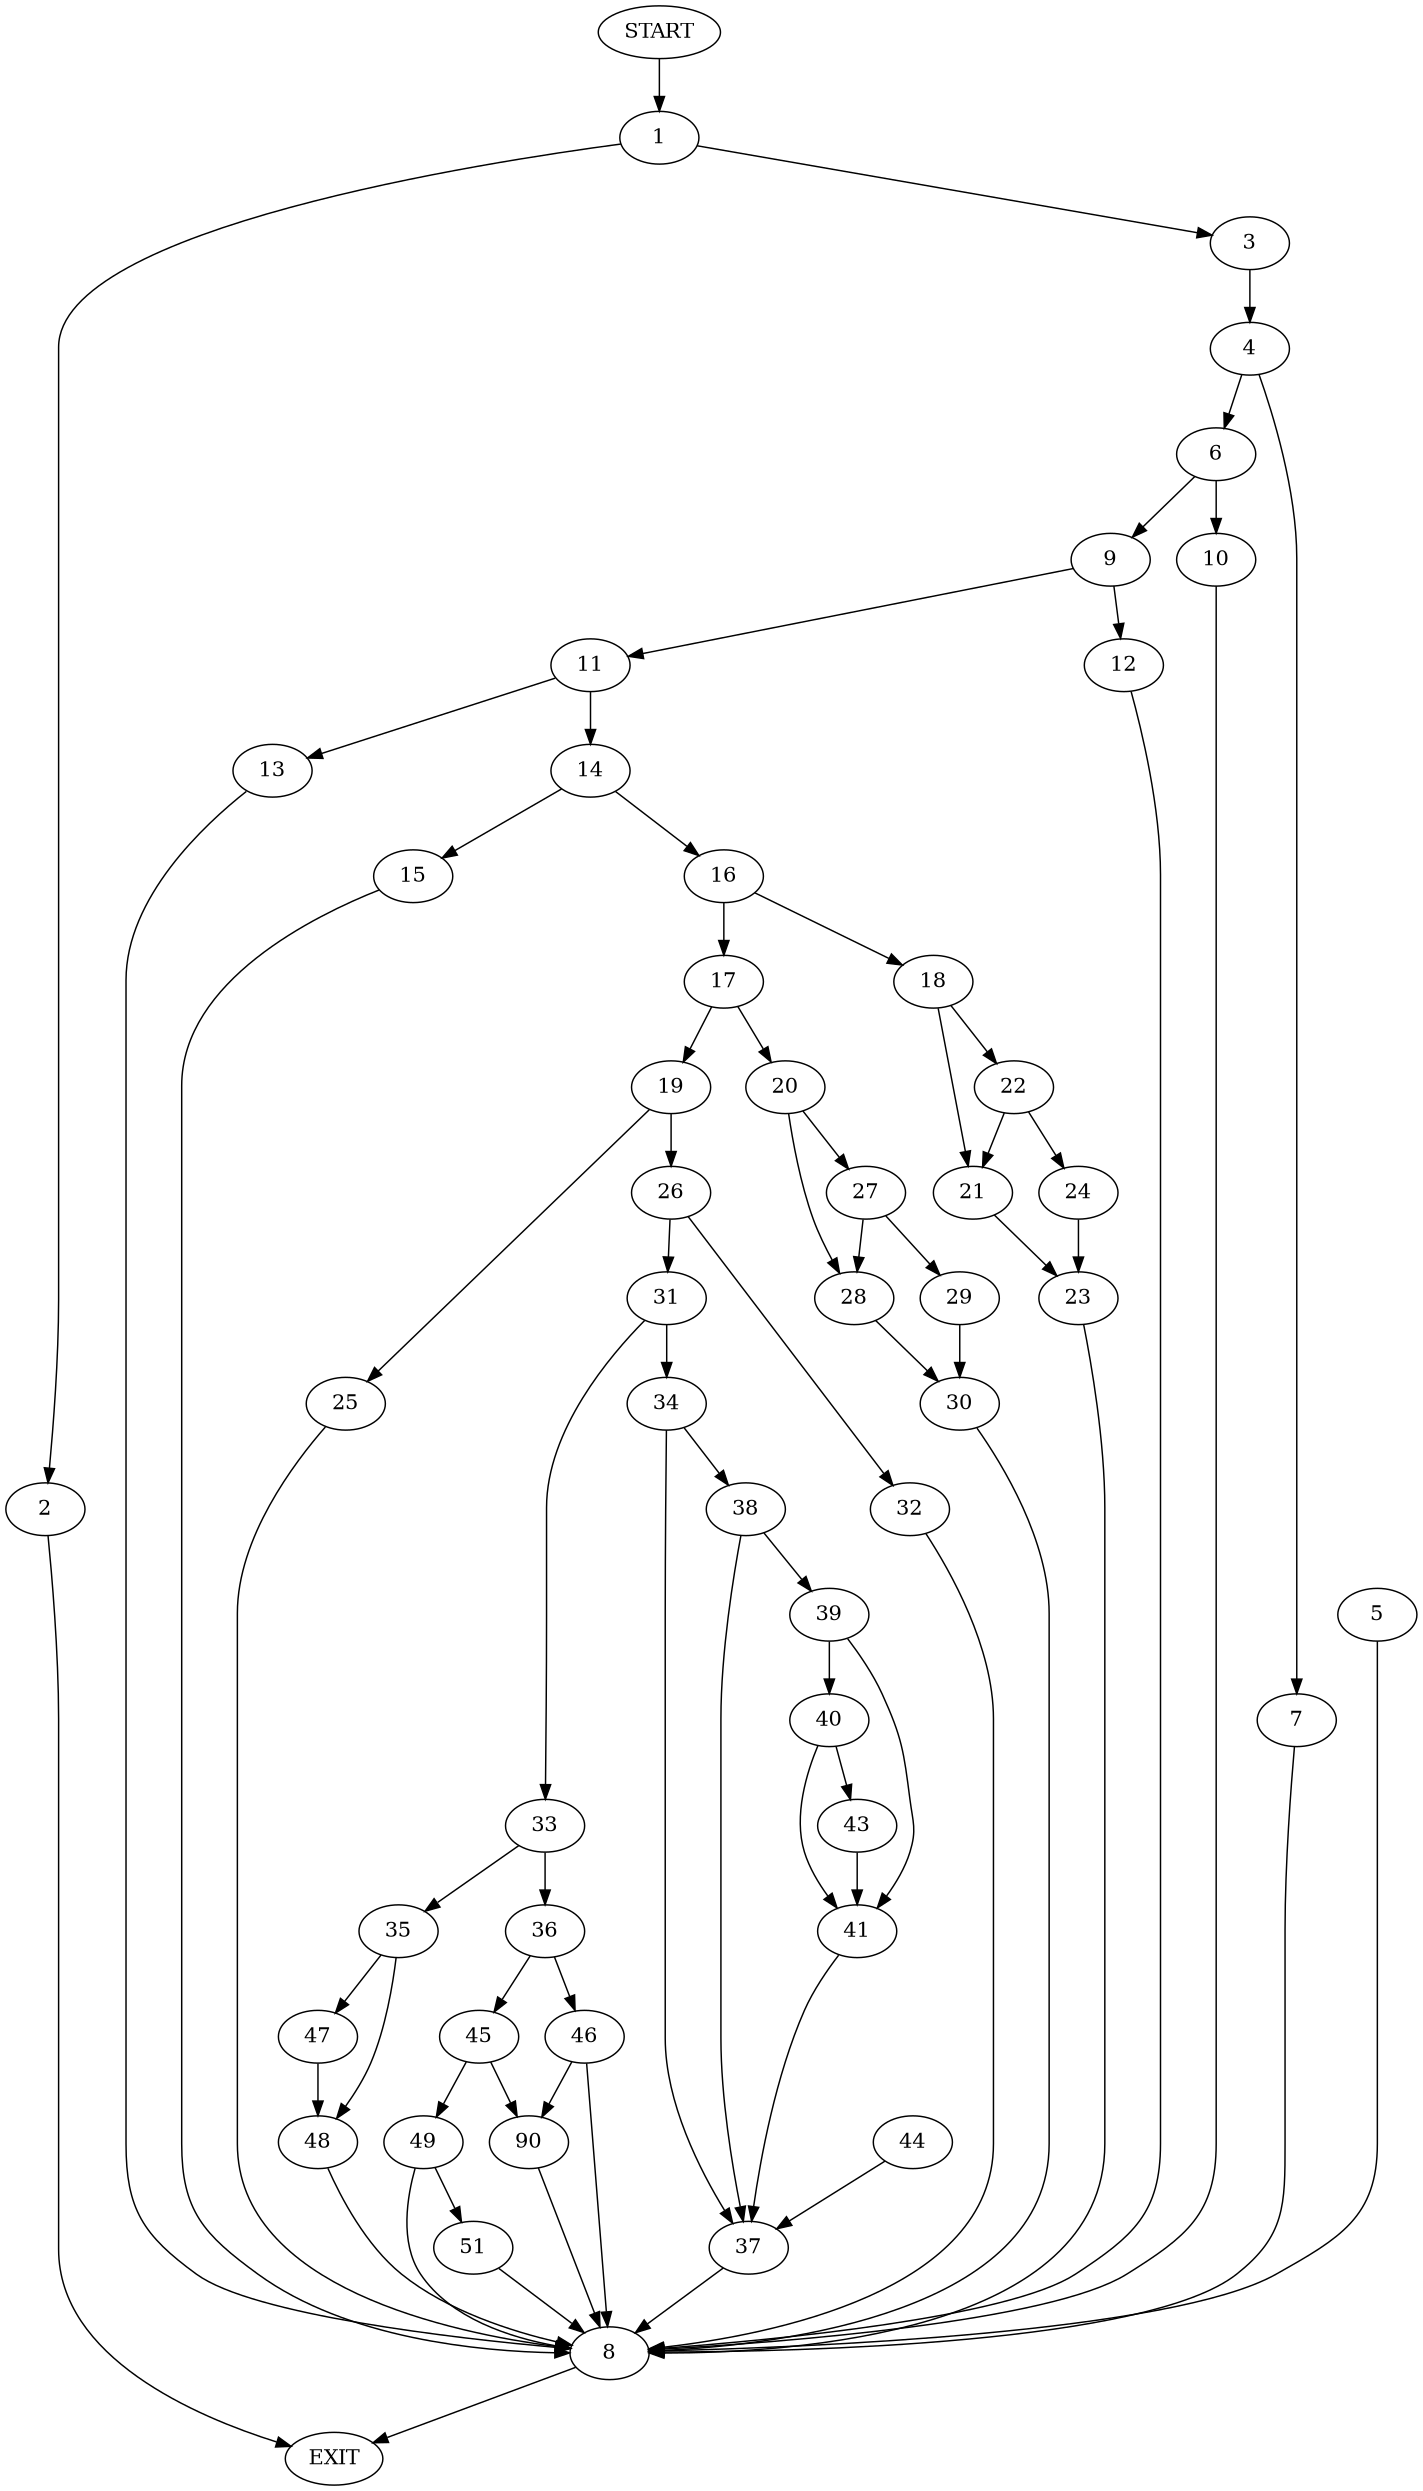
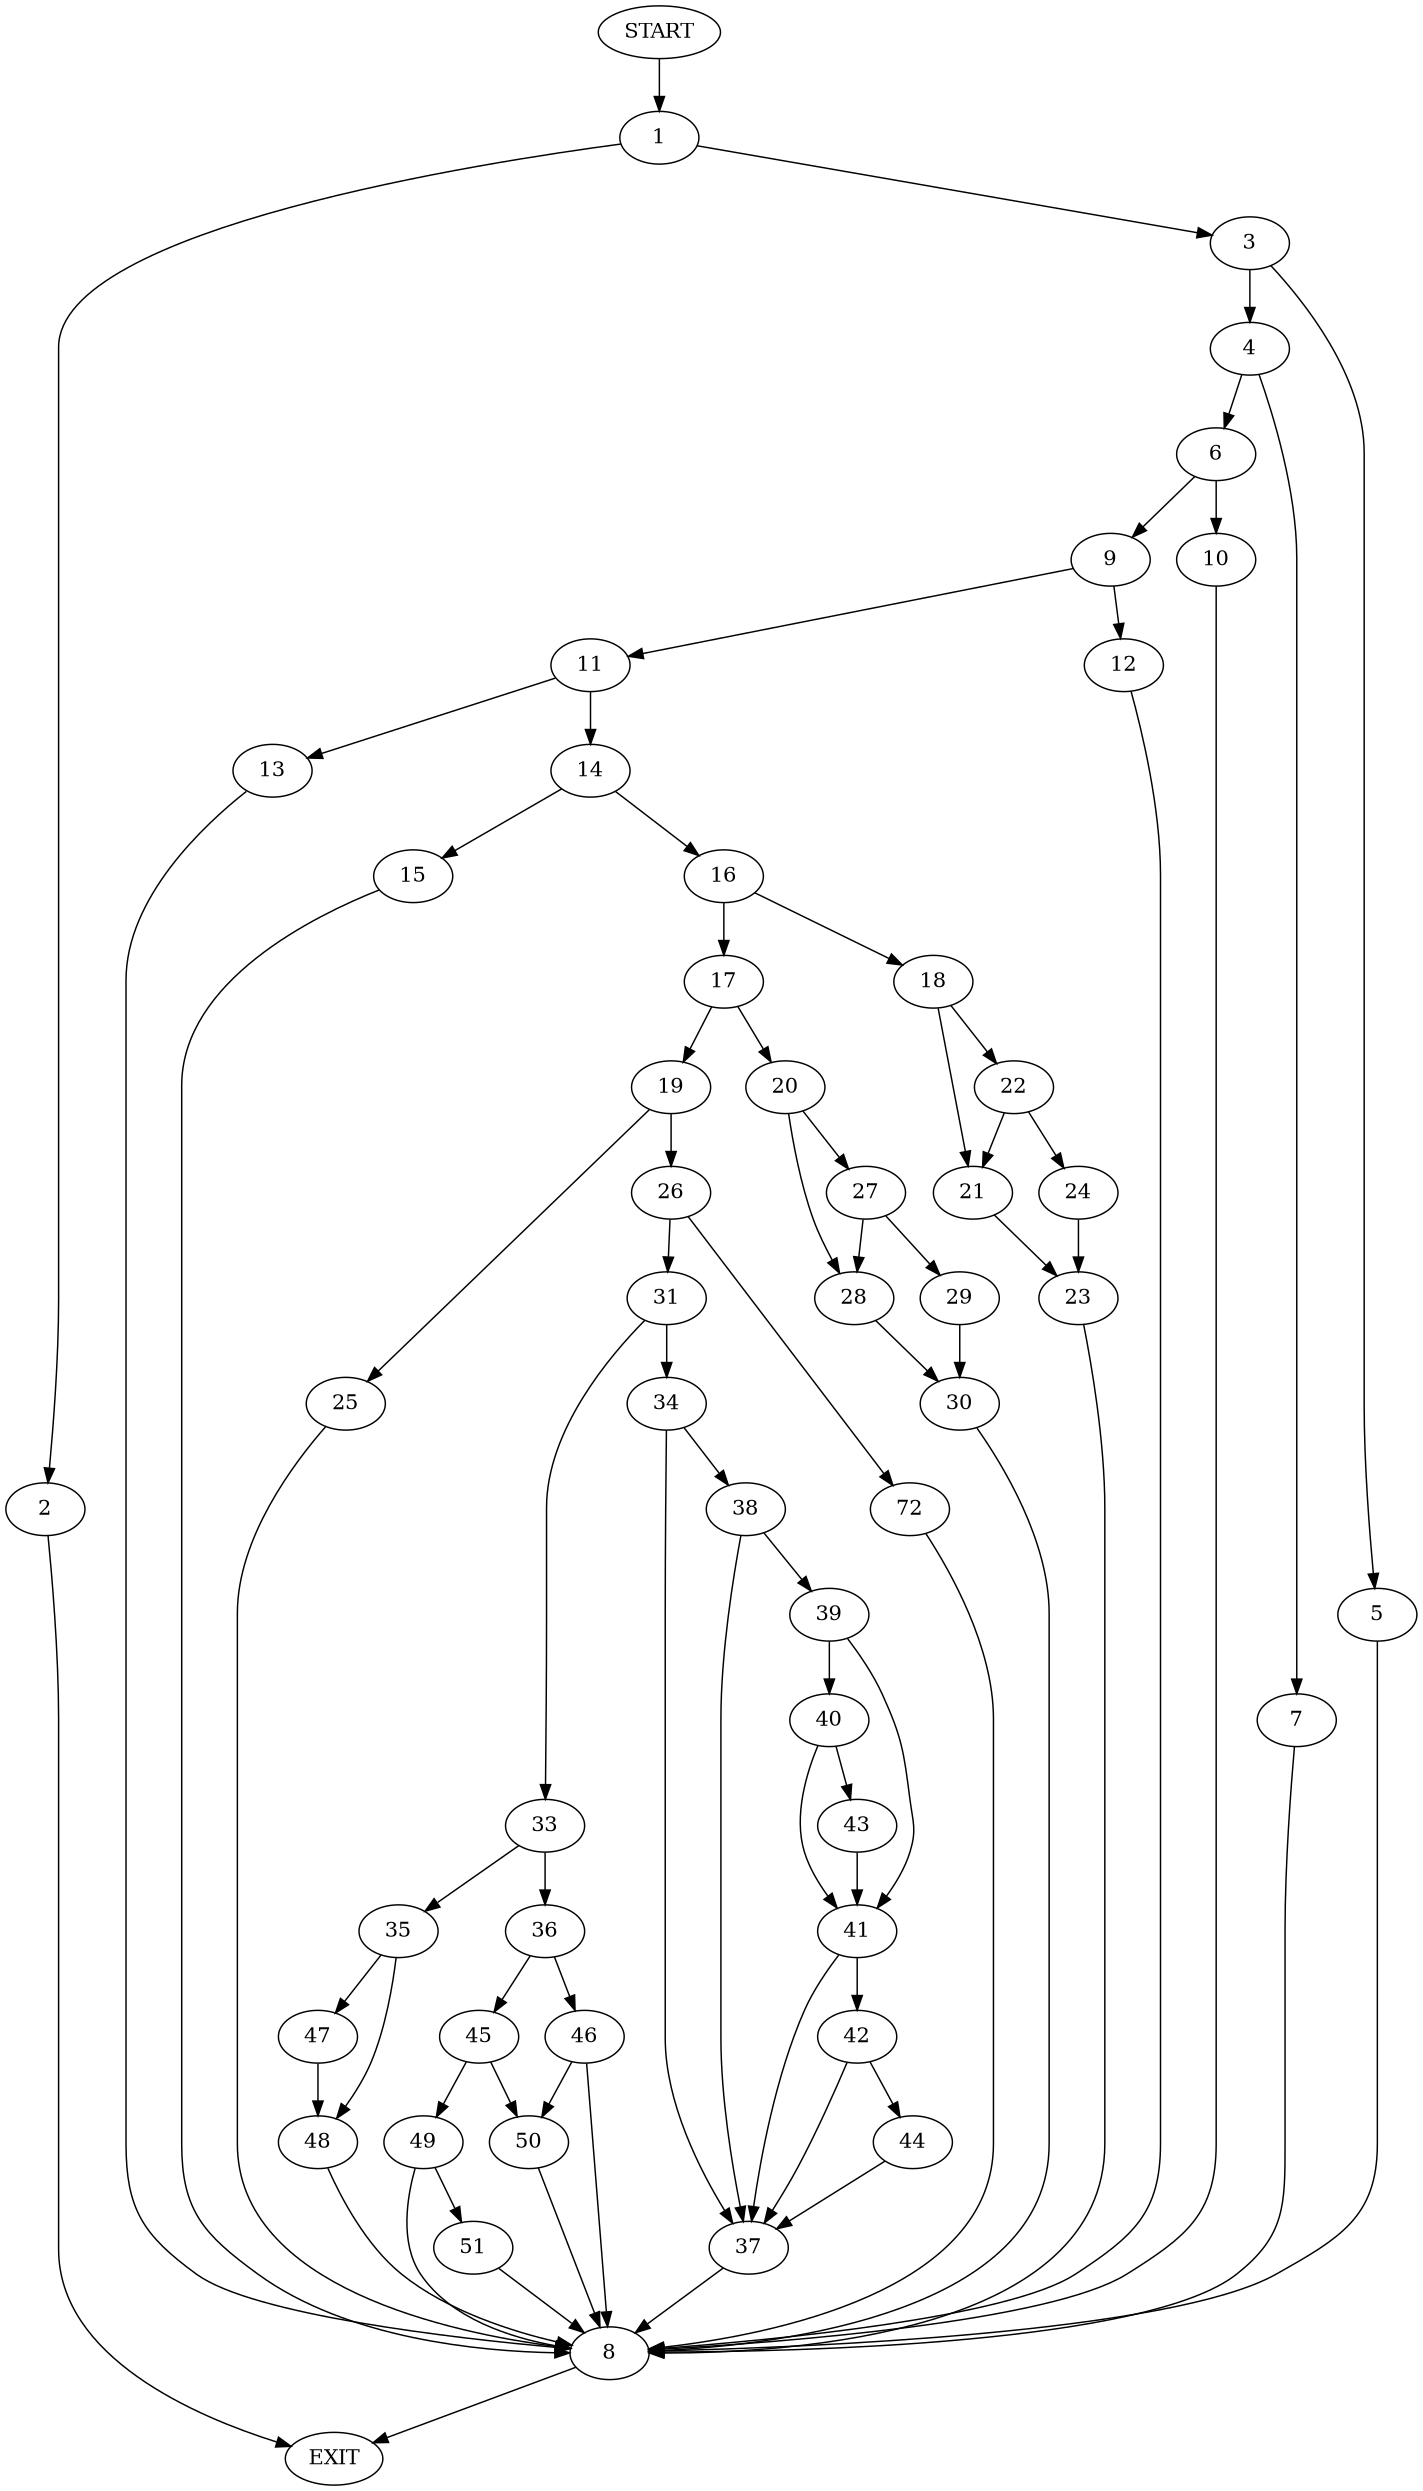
edge "3" -> "5": added
node "32": label "32" -> "72"
node "42": added
node "90": label "90" -> "50"
